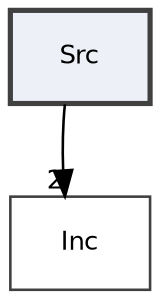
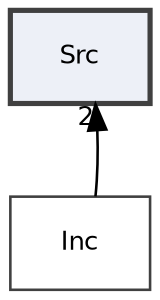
edge "Src" -> "Inc": reversed
